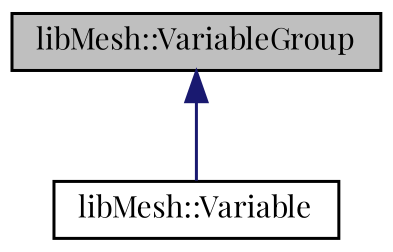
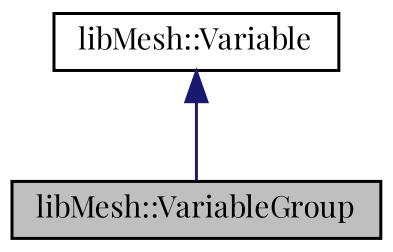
edge "libMesh::Variable" -> "libMesh::VariableGroup": reversed
